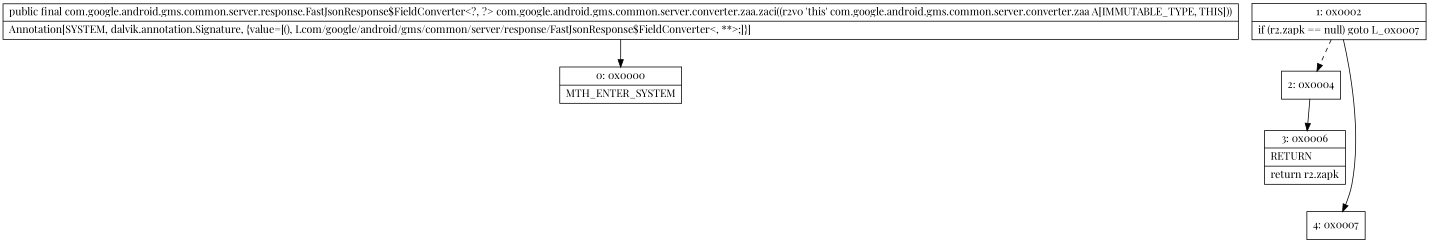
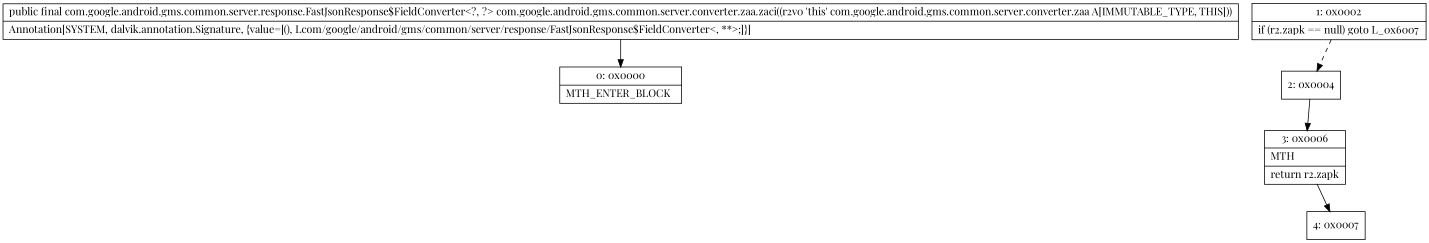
node "1: 0x0002": text "if (r2.zapk == null) goto L_0x0007" -> "if (r2.zapk == null) goto L_0x6007"
node "0: 0x0000": text "MTH_ENTER_SYSTEM" -> "MTH_ENTER_BLOCK"
edge "1: 0x0002" -> "4: 0x0007": now "3: 0x0006" -> "4: 0x0007"
node "3: 0x0006": text "RETURN" -> "MTH"
